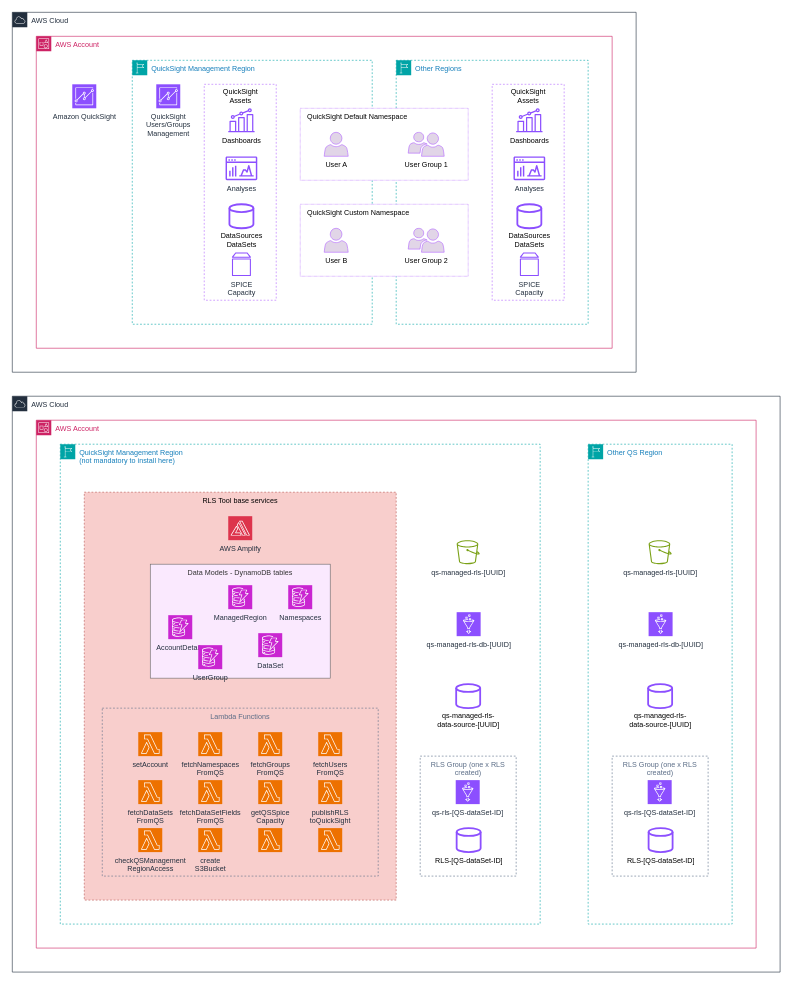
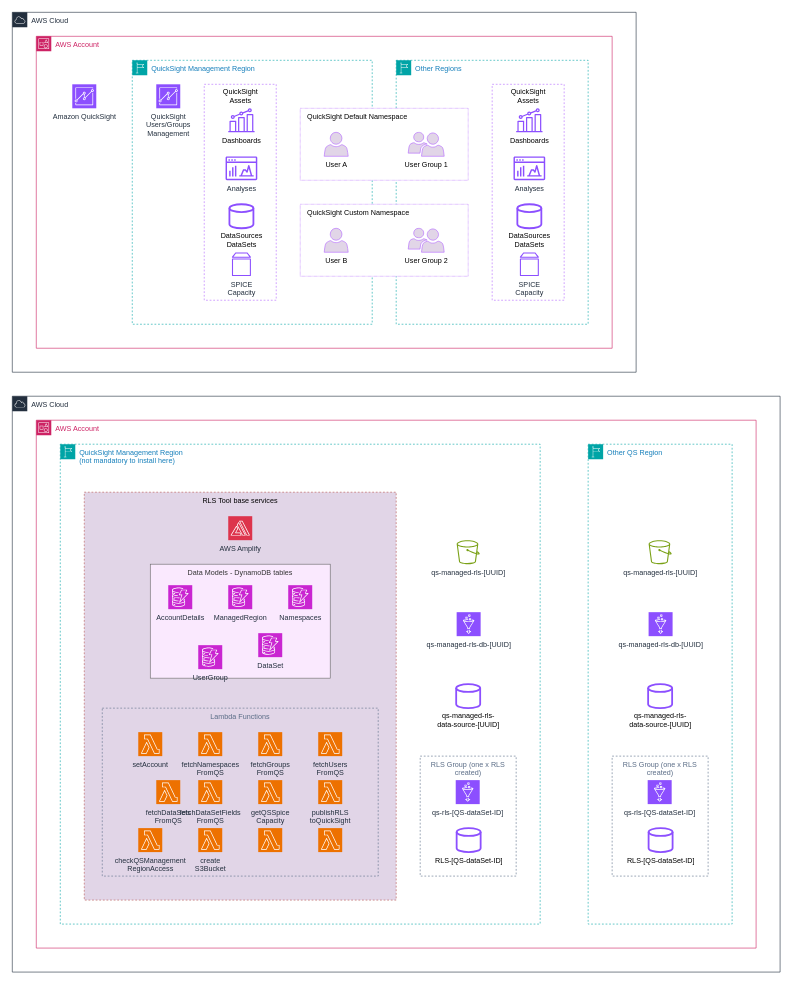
node "AccountDetails": moved (180, 627) -> (180, 597)
node "RLS Tool base services": fillcolor #f8cecc -> #e1d5e7
node "fetchDataSets FromQS": moved (150, 792) -> (168, 792)
